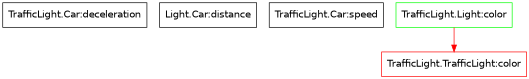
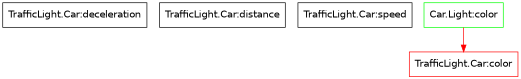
node "Light.Car:distance": label "Light.Car:distance" -> "TrafficLight.Car:distance"
node "TrafficLight.Light:color": label "TrafficLight.Light:color" -> "Car.Light:color"
node "TrafficLight.TrafficLight:color": label "TrafficLight.TrafficLight:color" -> "TrafficLight.Car:color"
